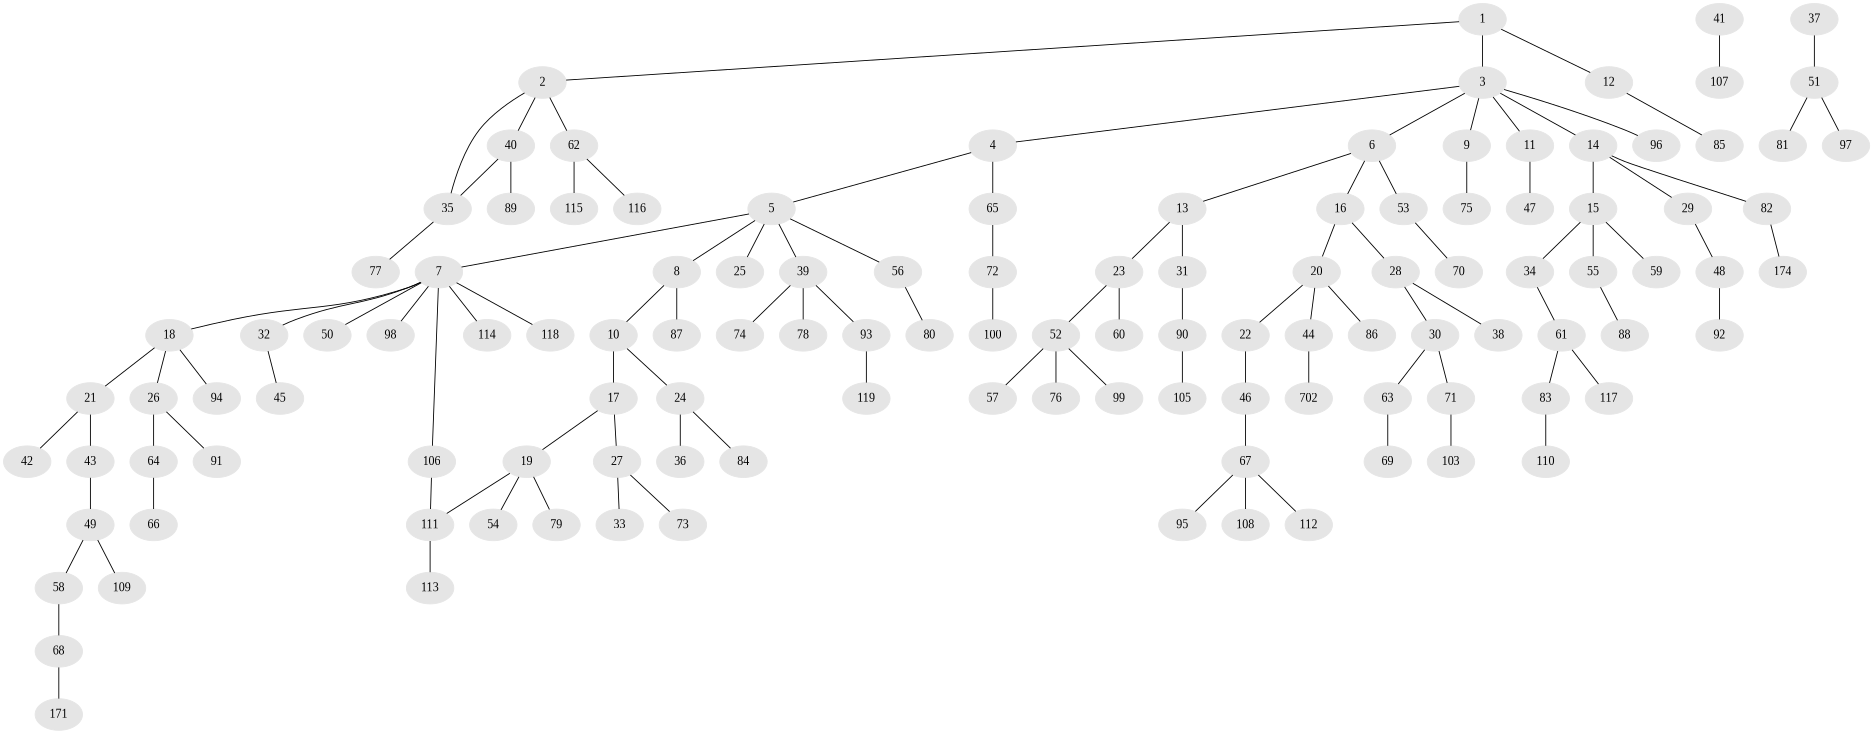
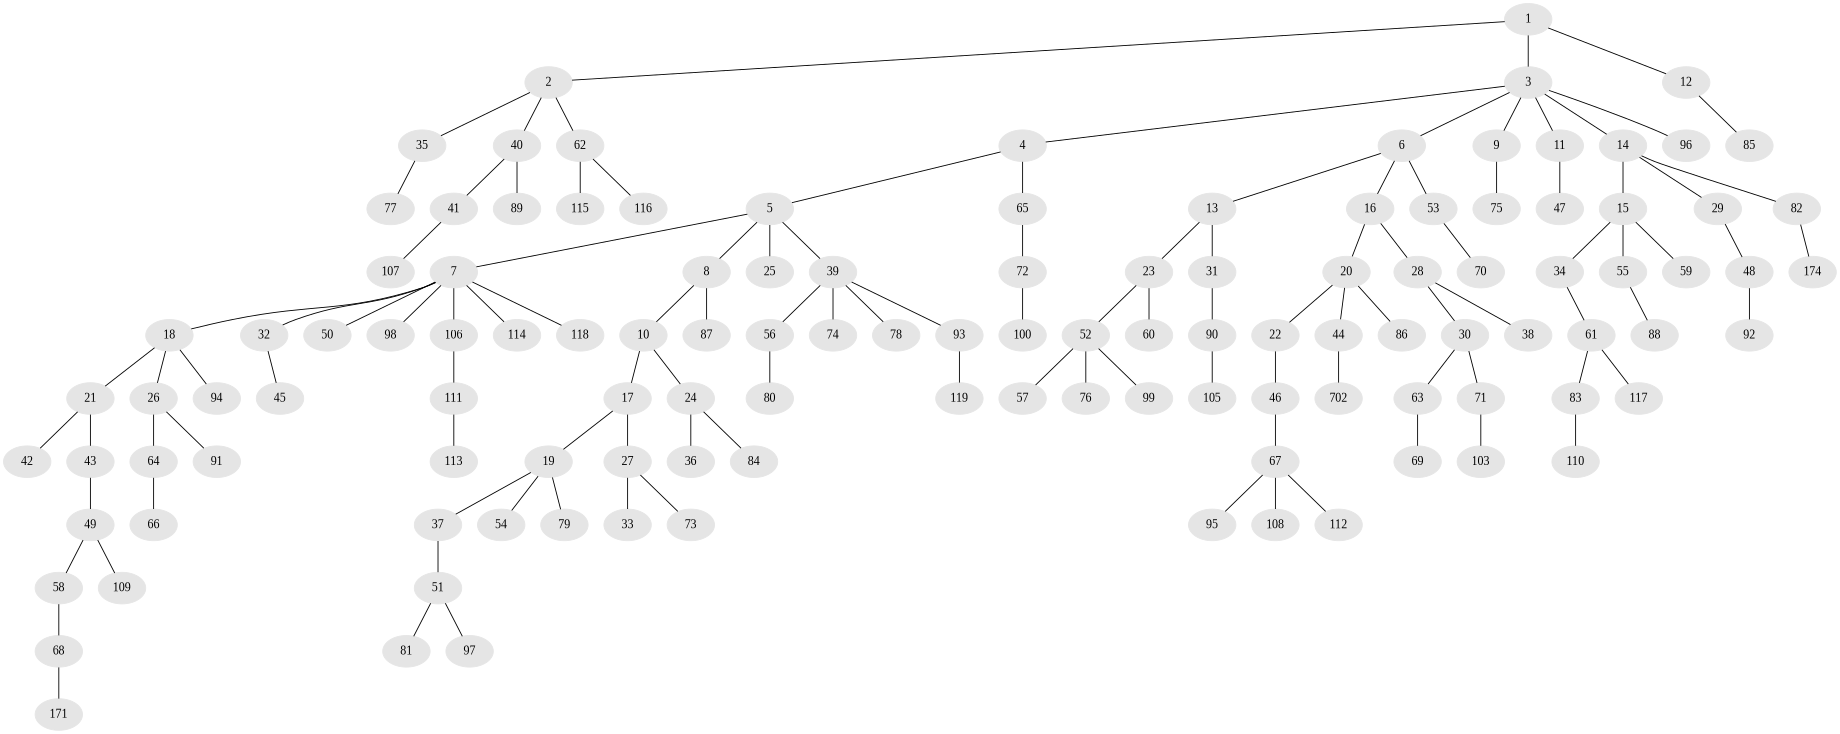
edge "40" -- "35": now "40" -- "41"
edge "5" -- "56": now "39" -- "56"
edge "19" -- "111": now "19" -- "37"
